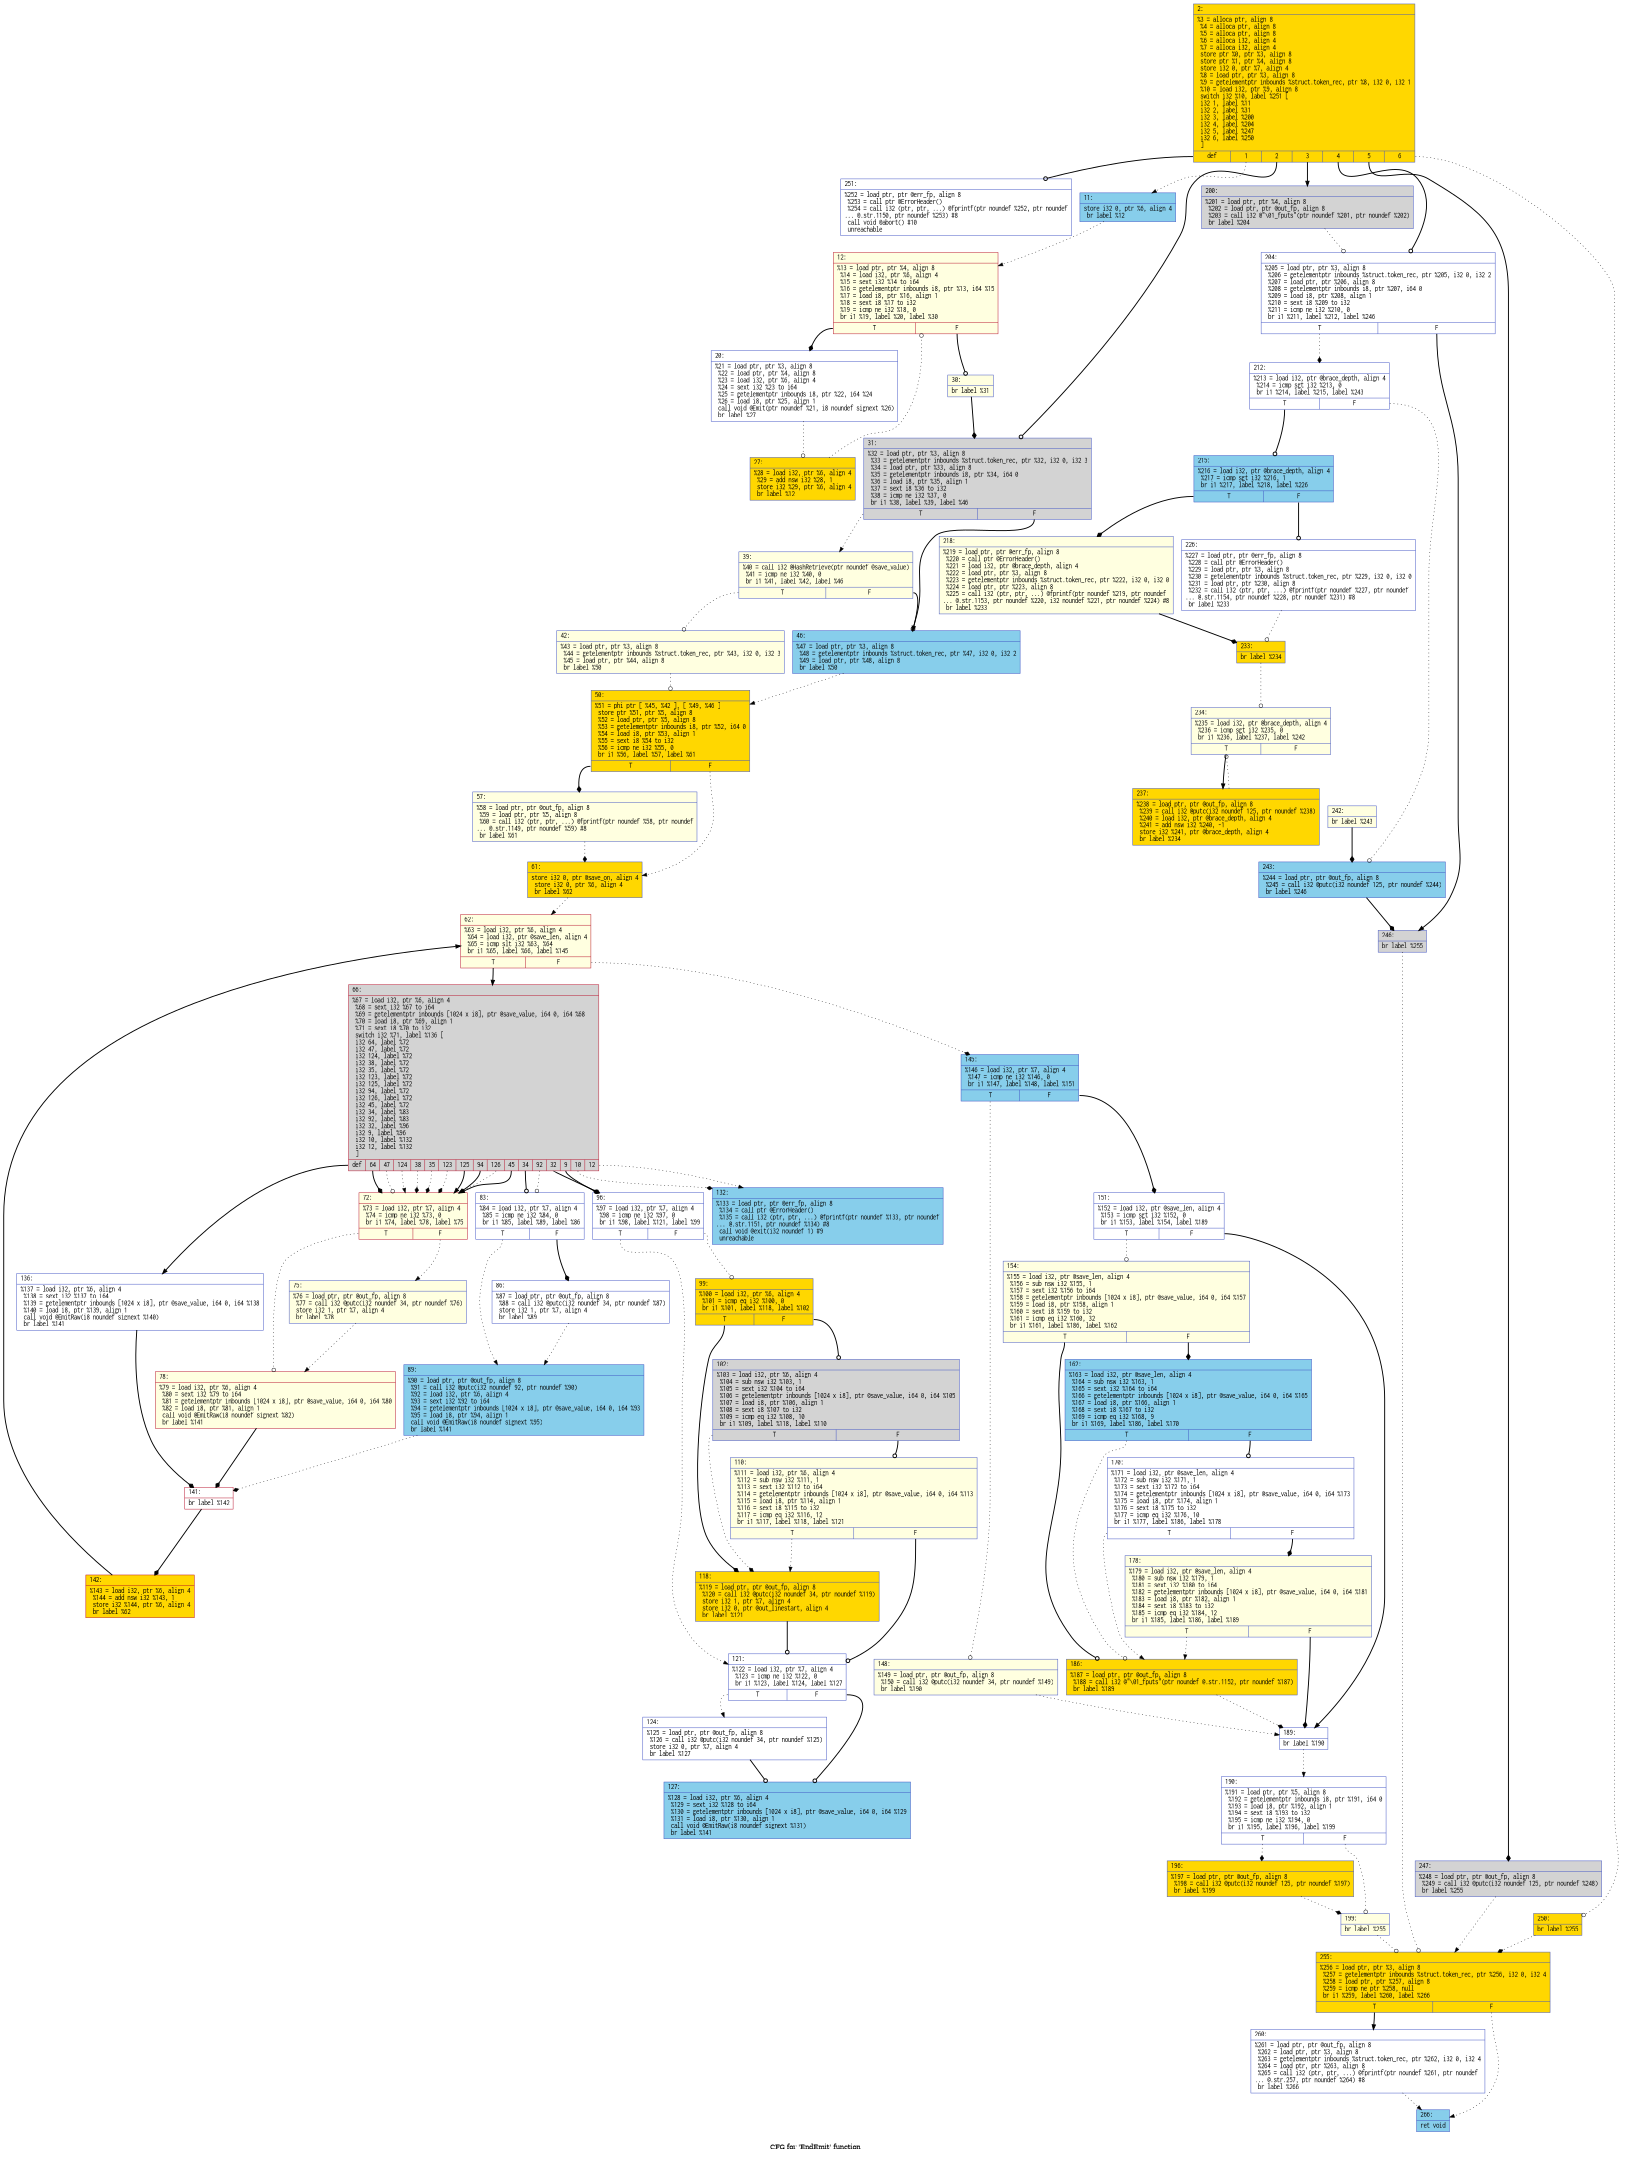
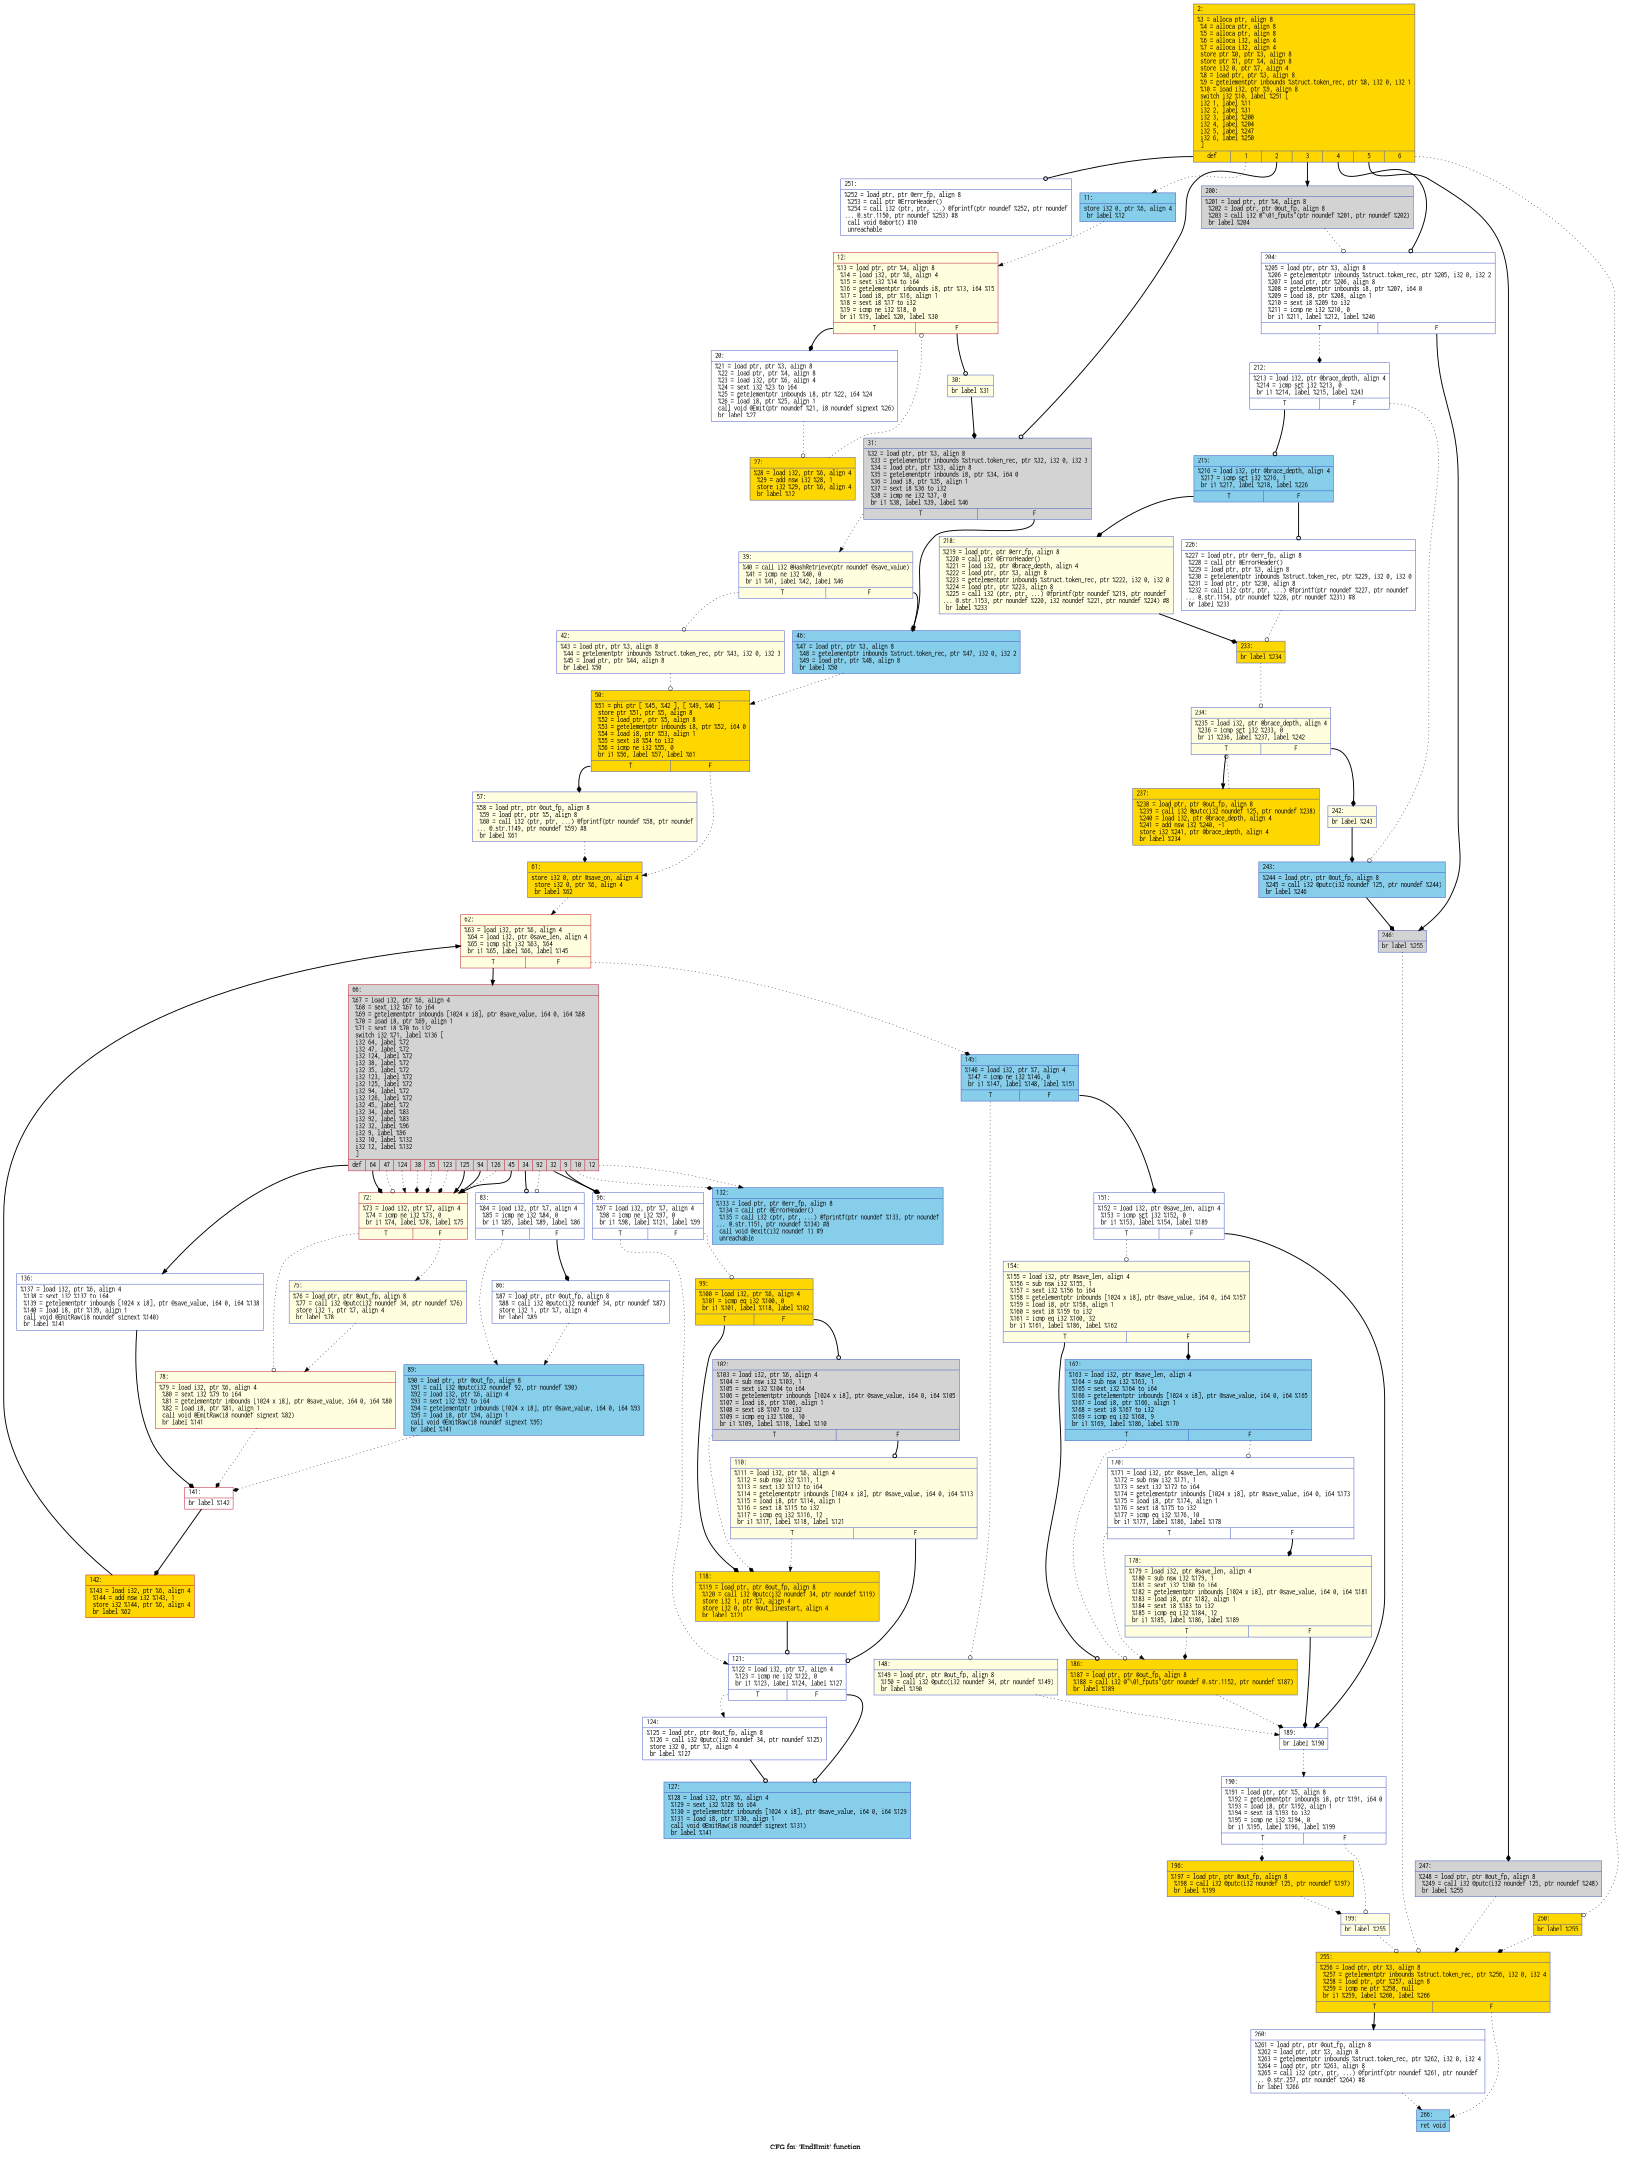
node "234:": text "%236 = icmp sgt i32 %235, 0" -> "%236 = icmp sgt i32 %233, 0"
edge "234:" -> "242:": added
edge "162:" -> "170:": style bold -> dotted
edge "78:" -> "141:": style bold -> dotted
edge "178:" -> "186:": arrowhead normal -> diamond
